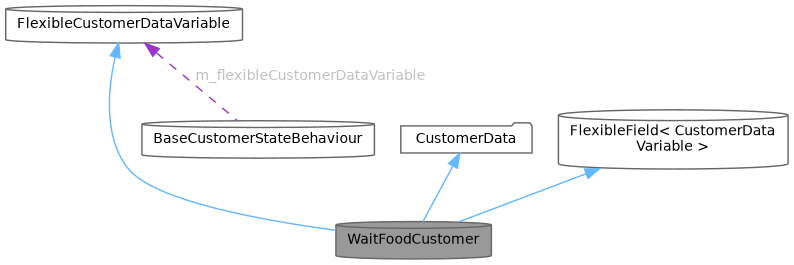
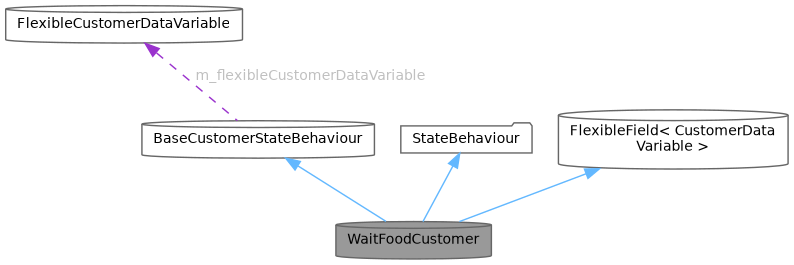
node "CustomerData": label "CustomerData" -> "StateBehaviour"
edge "WaitFoodCustomer" -> "FlexibleCustomerDataVariable": now "WaitFoodCustomer" -> "BaseCustomerStateBehaviour"
